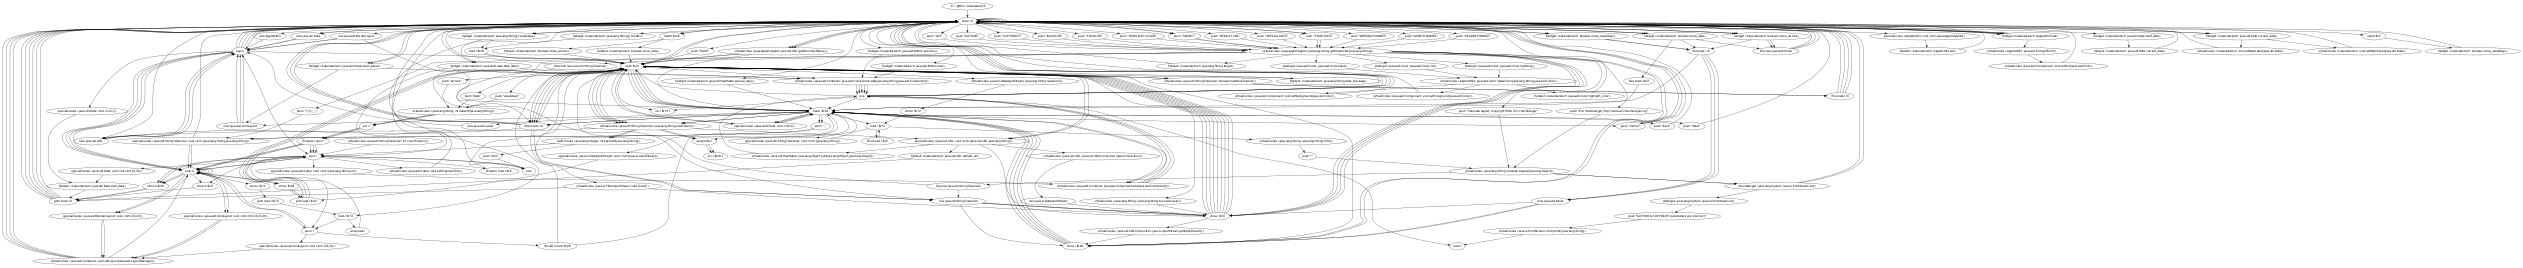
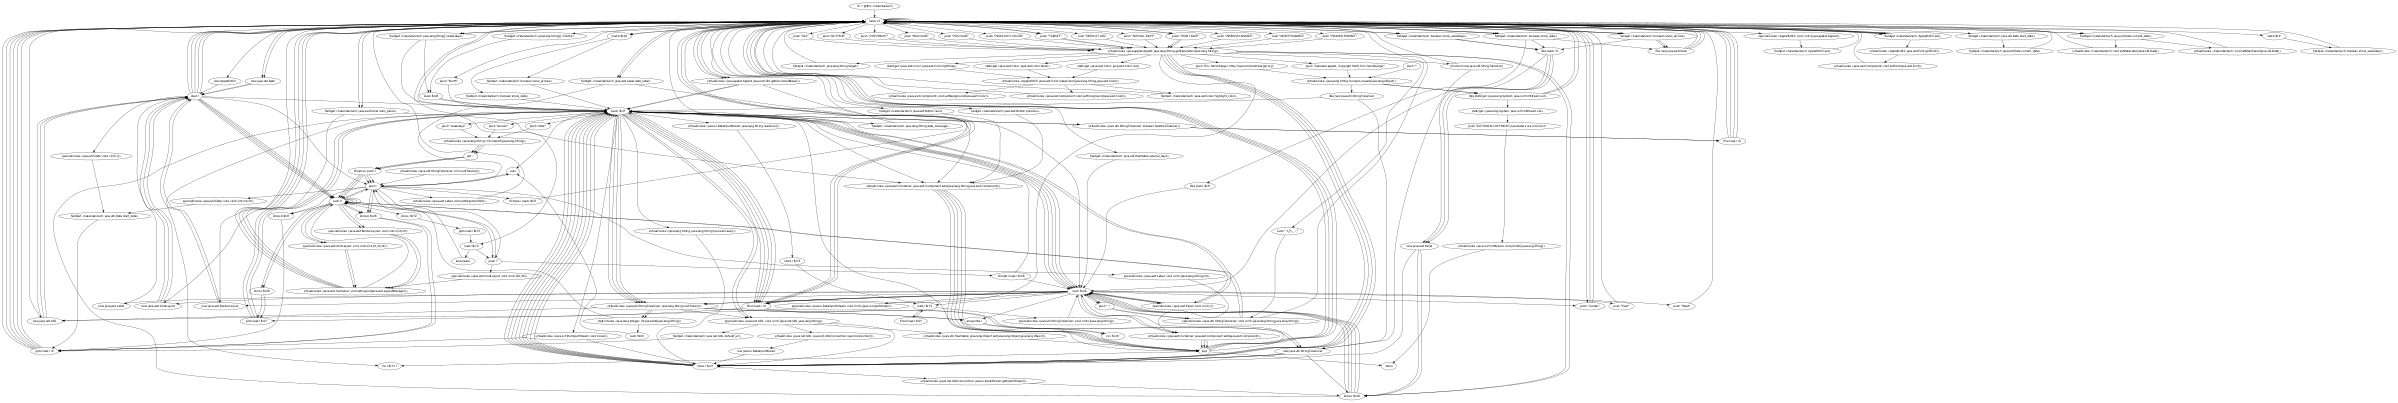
edge "new java.awt.BorderLayout" -> "load.r $r28": reversed
edge "sub.i" -> "load.r $r21": reversed
node "virtualinvoke <java.lang.String: java.lang.String trim()>": removed
